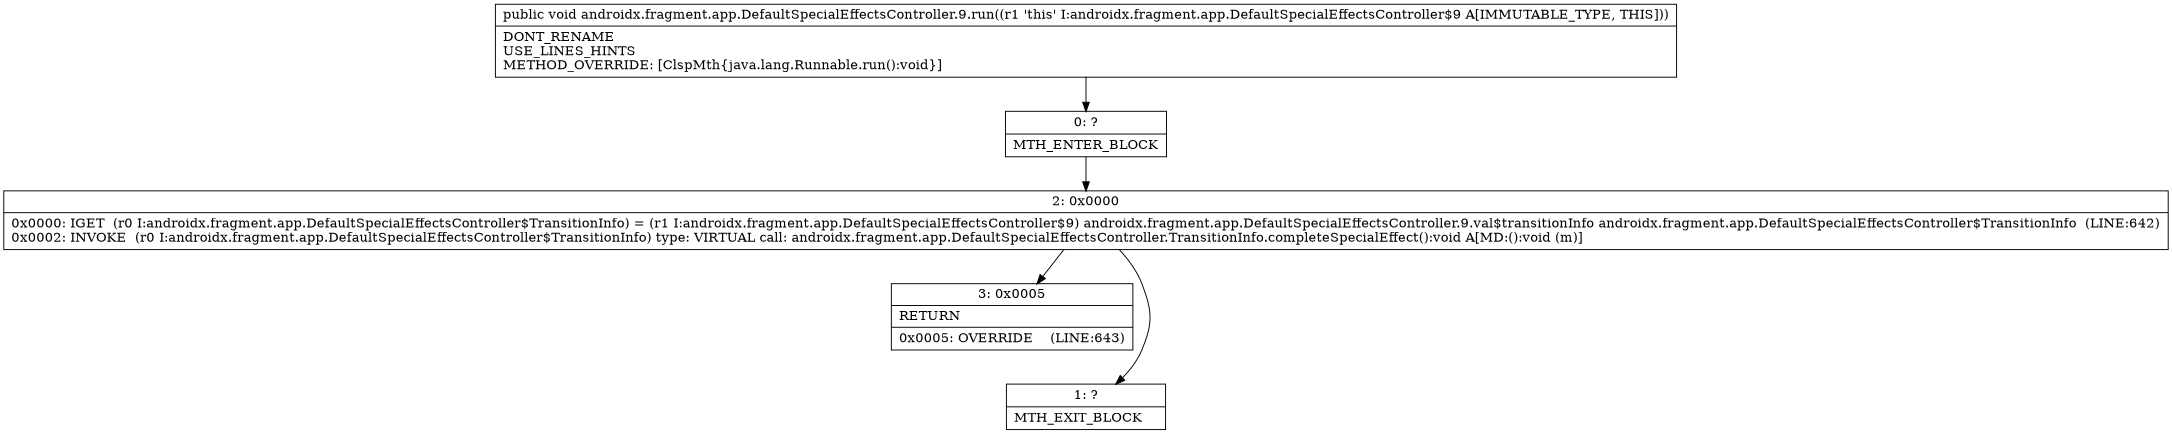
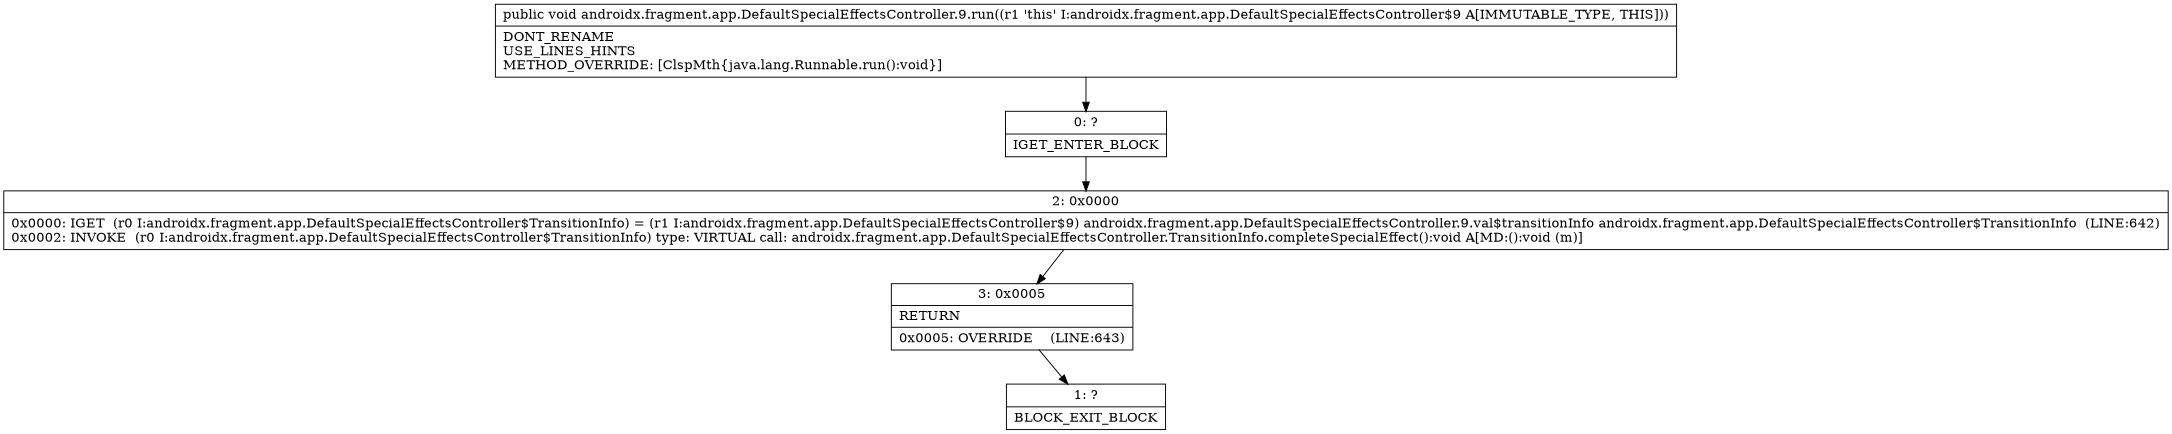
node "0: ?": text "MTH_ENTER_BLOCK" -> "IGET_ENTER_BLOCK"
edge "2: 0x0000" -> "1: ?": now "3: 0x0005" -> "1: ?"
node "1: ?": text "MTH_EXIT_BLOCK" -> "BLOCK_EXIT_BLOCK"
